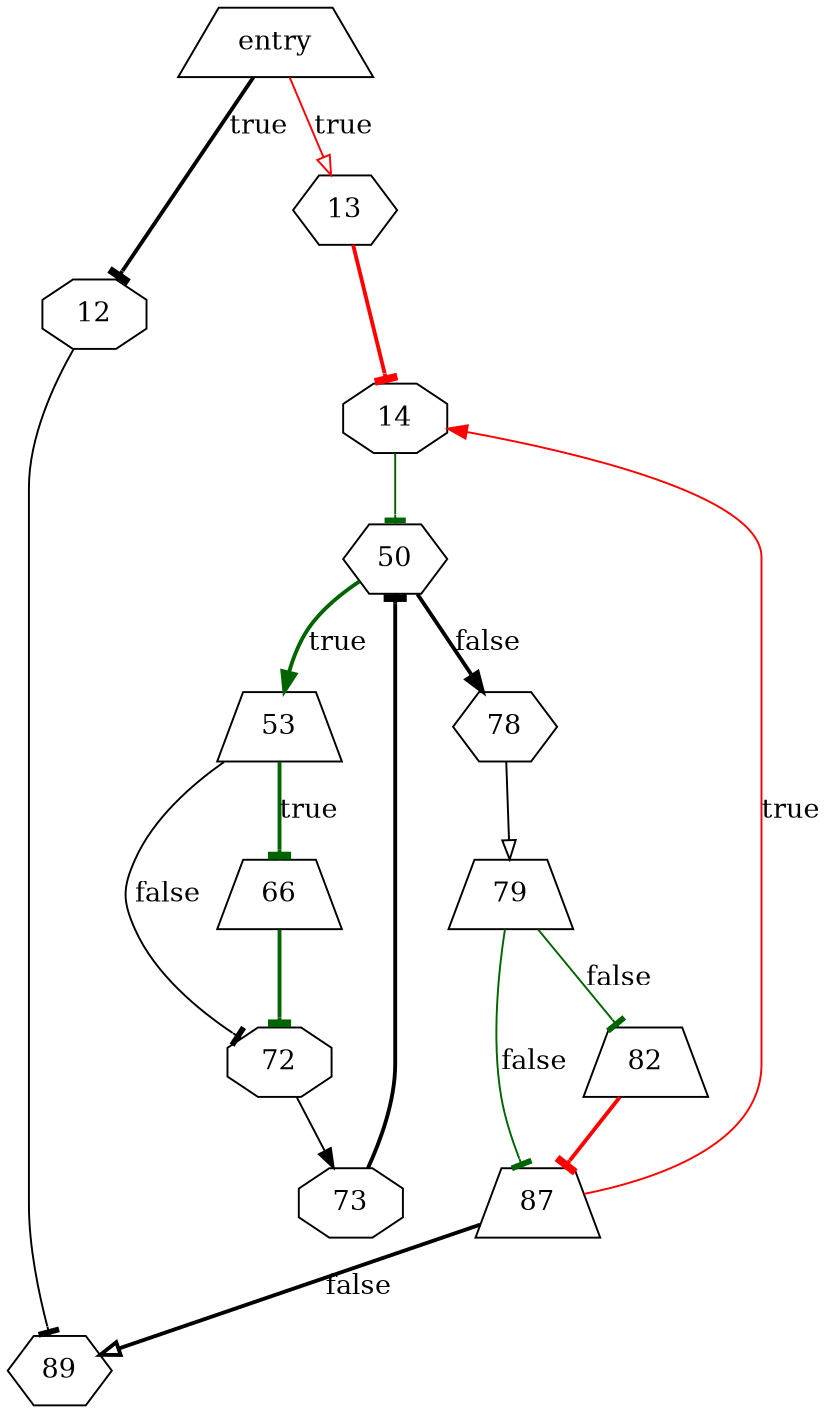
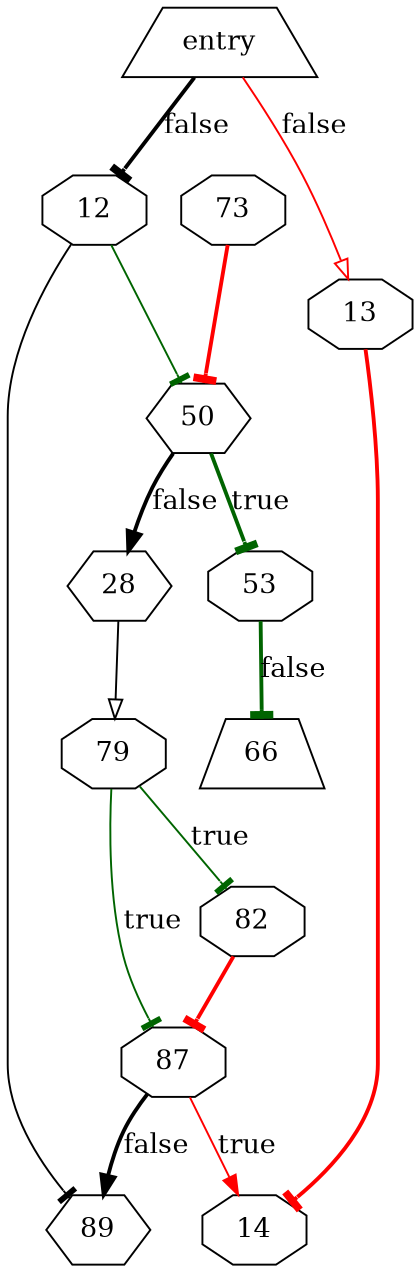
edge "entry" -> "12": label "true" -> "false"
edge "entry" -> "13": label "true" -> "false"
node "13": shape hexagon -> octagon
edge "14" -> "50": now "12" -> "50"
edge "50" -> "53": arrowhead normal -> tee
node "53": shape trapezium -> octagon
node "78": label "78" -> "28"
edge "53" -> "66": label "true" -> "false"
edge "73" -> "50": color black -> red
node "79": shape trapezium -> octagon
edge "79" -> "82": label "false" -> "true"
node "72": removed
edge "79" -> "87": label "false" -> "true"
node "82": shape trapezium -> octagon
node "87": shape trapezium -> octagon
edge "87" -> "89": arrowhead onormal -> normal
